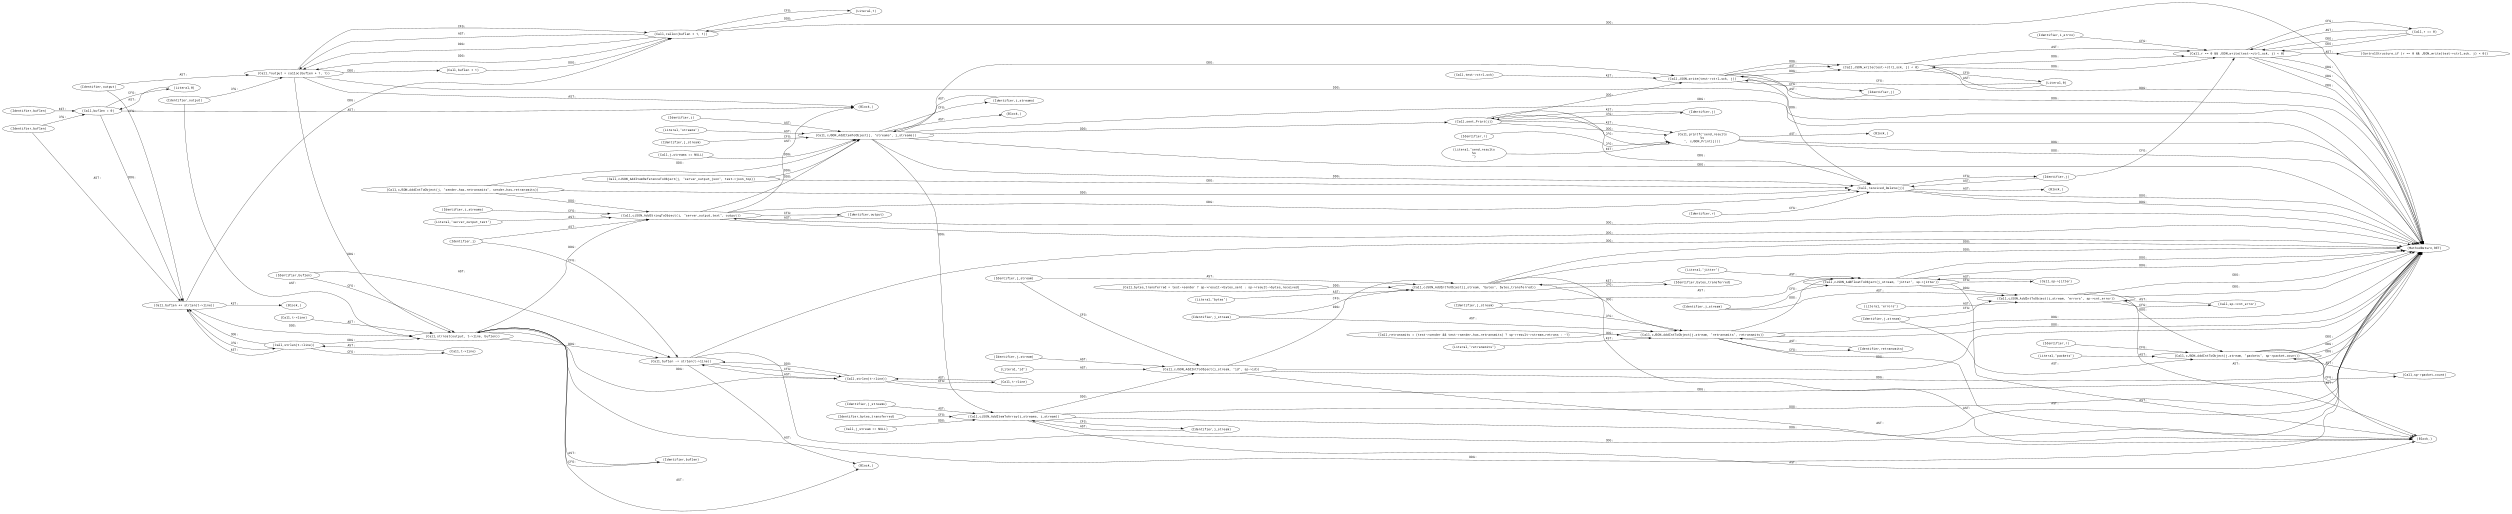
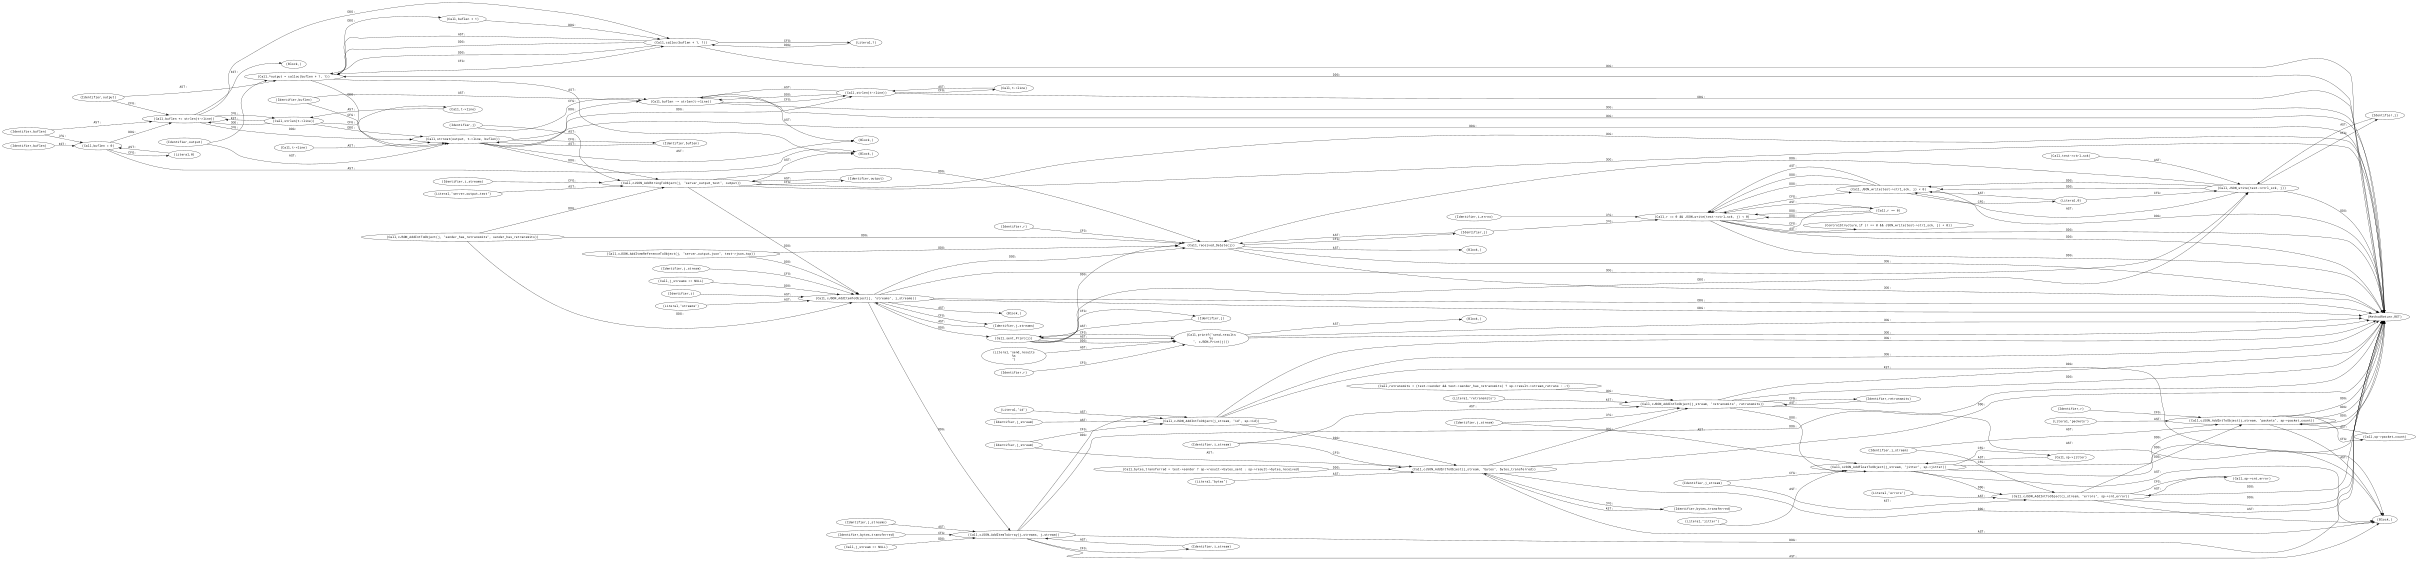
edge "(Call,*output = calloc(buflen + 1, 1))" -> "(MethodReturn,RET)": reversed
edge "(Call,r == 0 && JSON_write(test->ctrl_sck, j) < 0)" -> "(Call,JSON_write(test->ctrl_sck, j) < 0)": added, label "CFG:"
